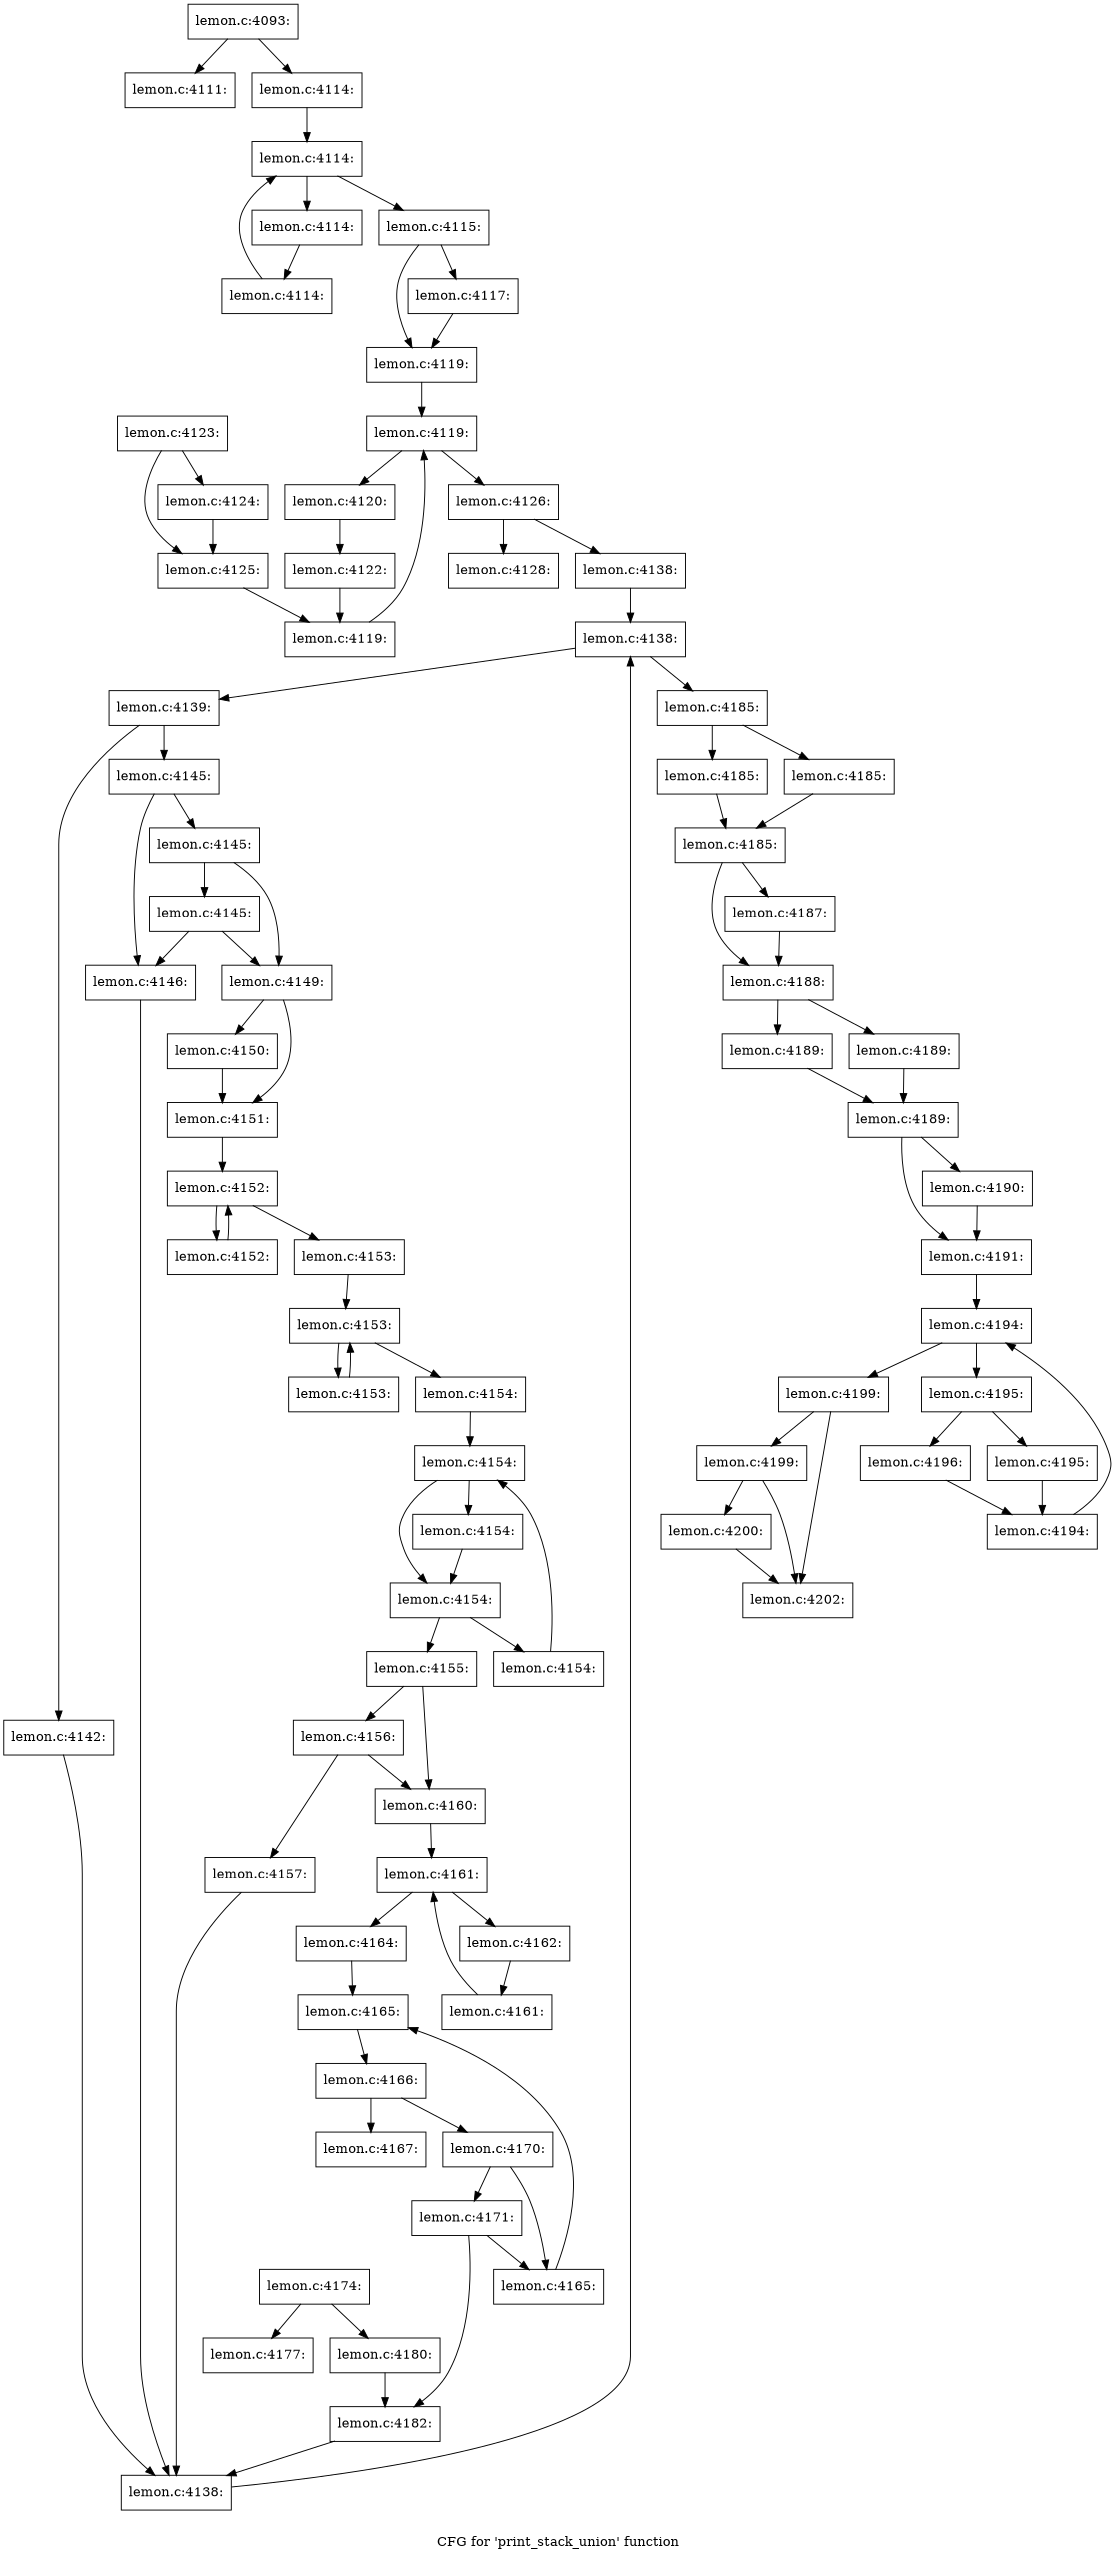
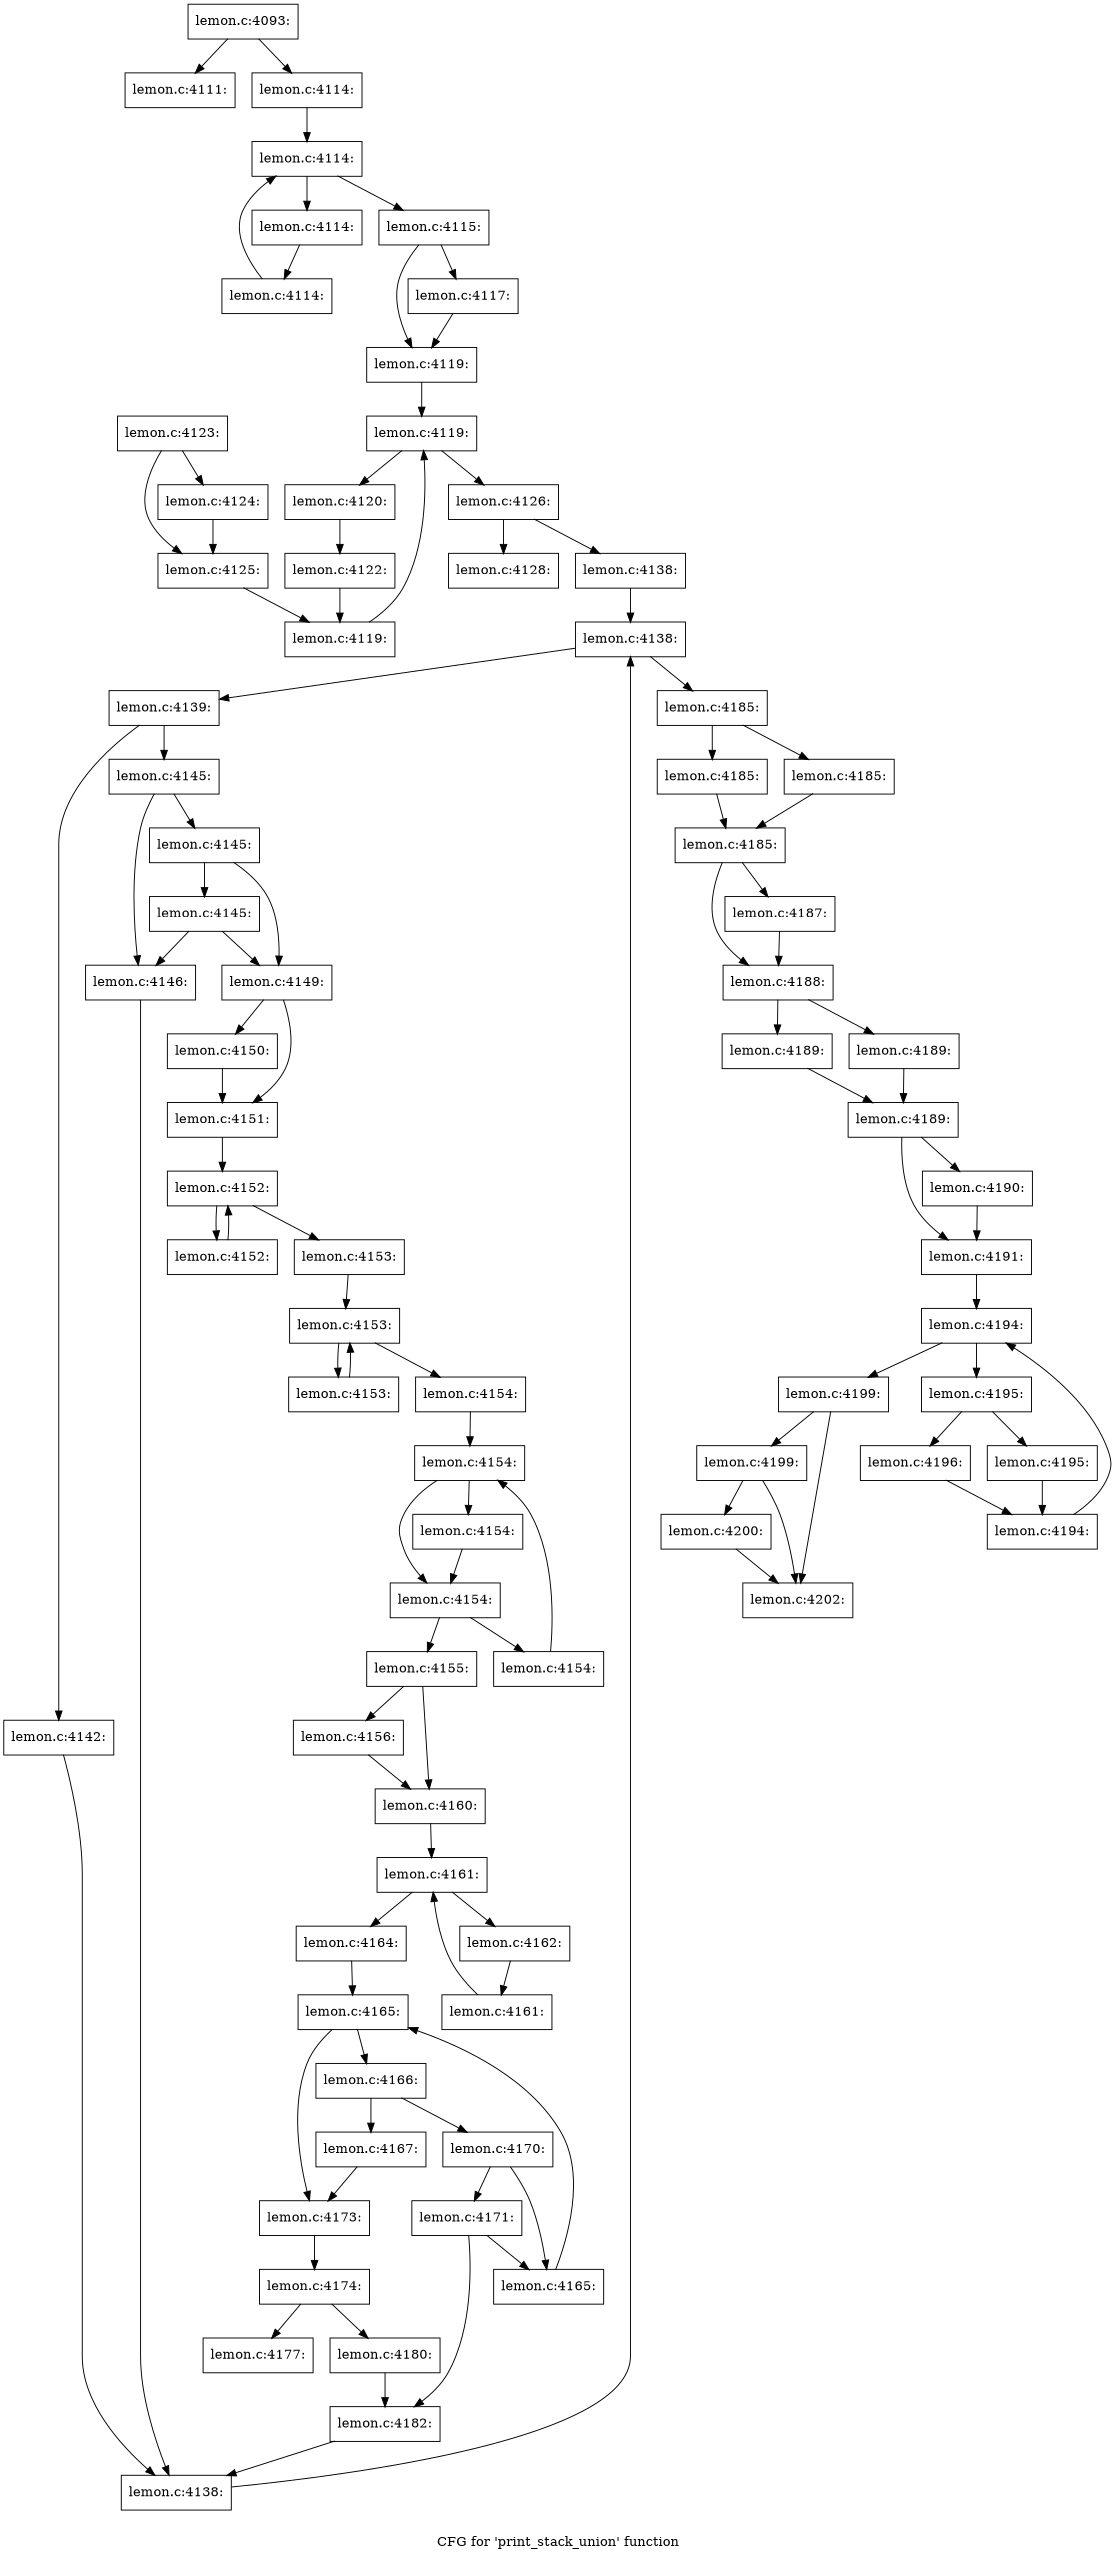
node "lemon.c:4157:": removed
node "lemon.c:4173:": added
